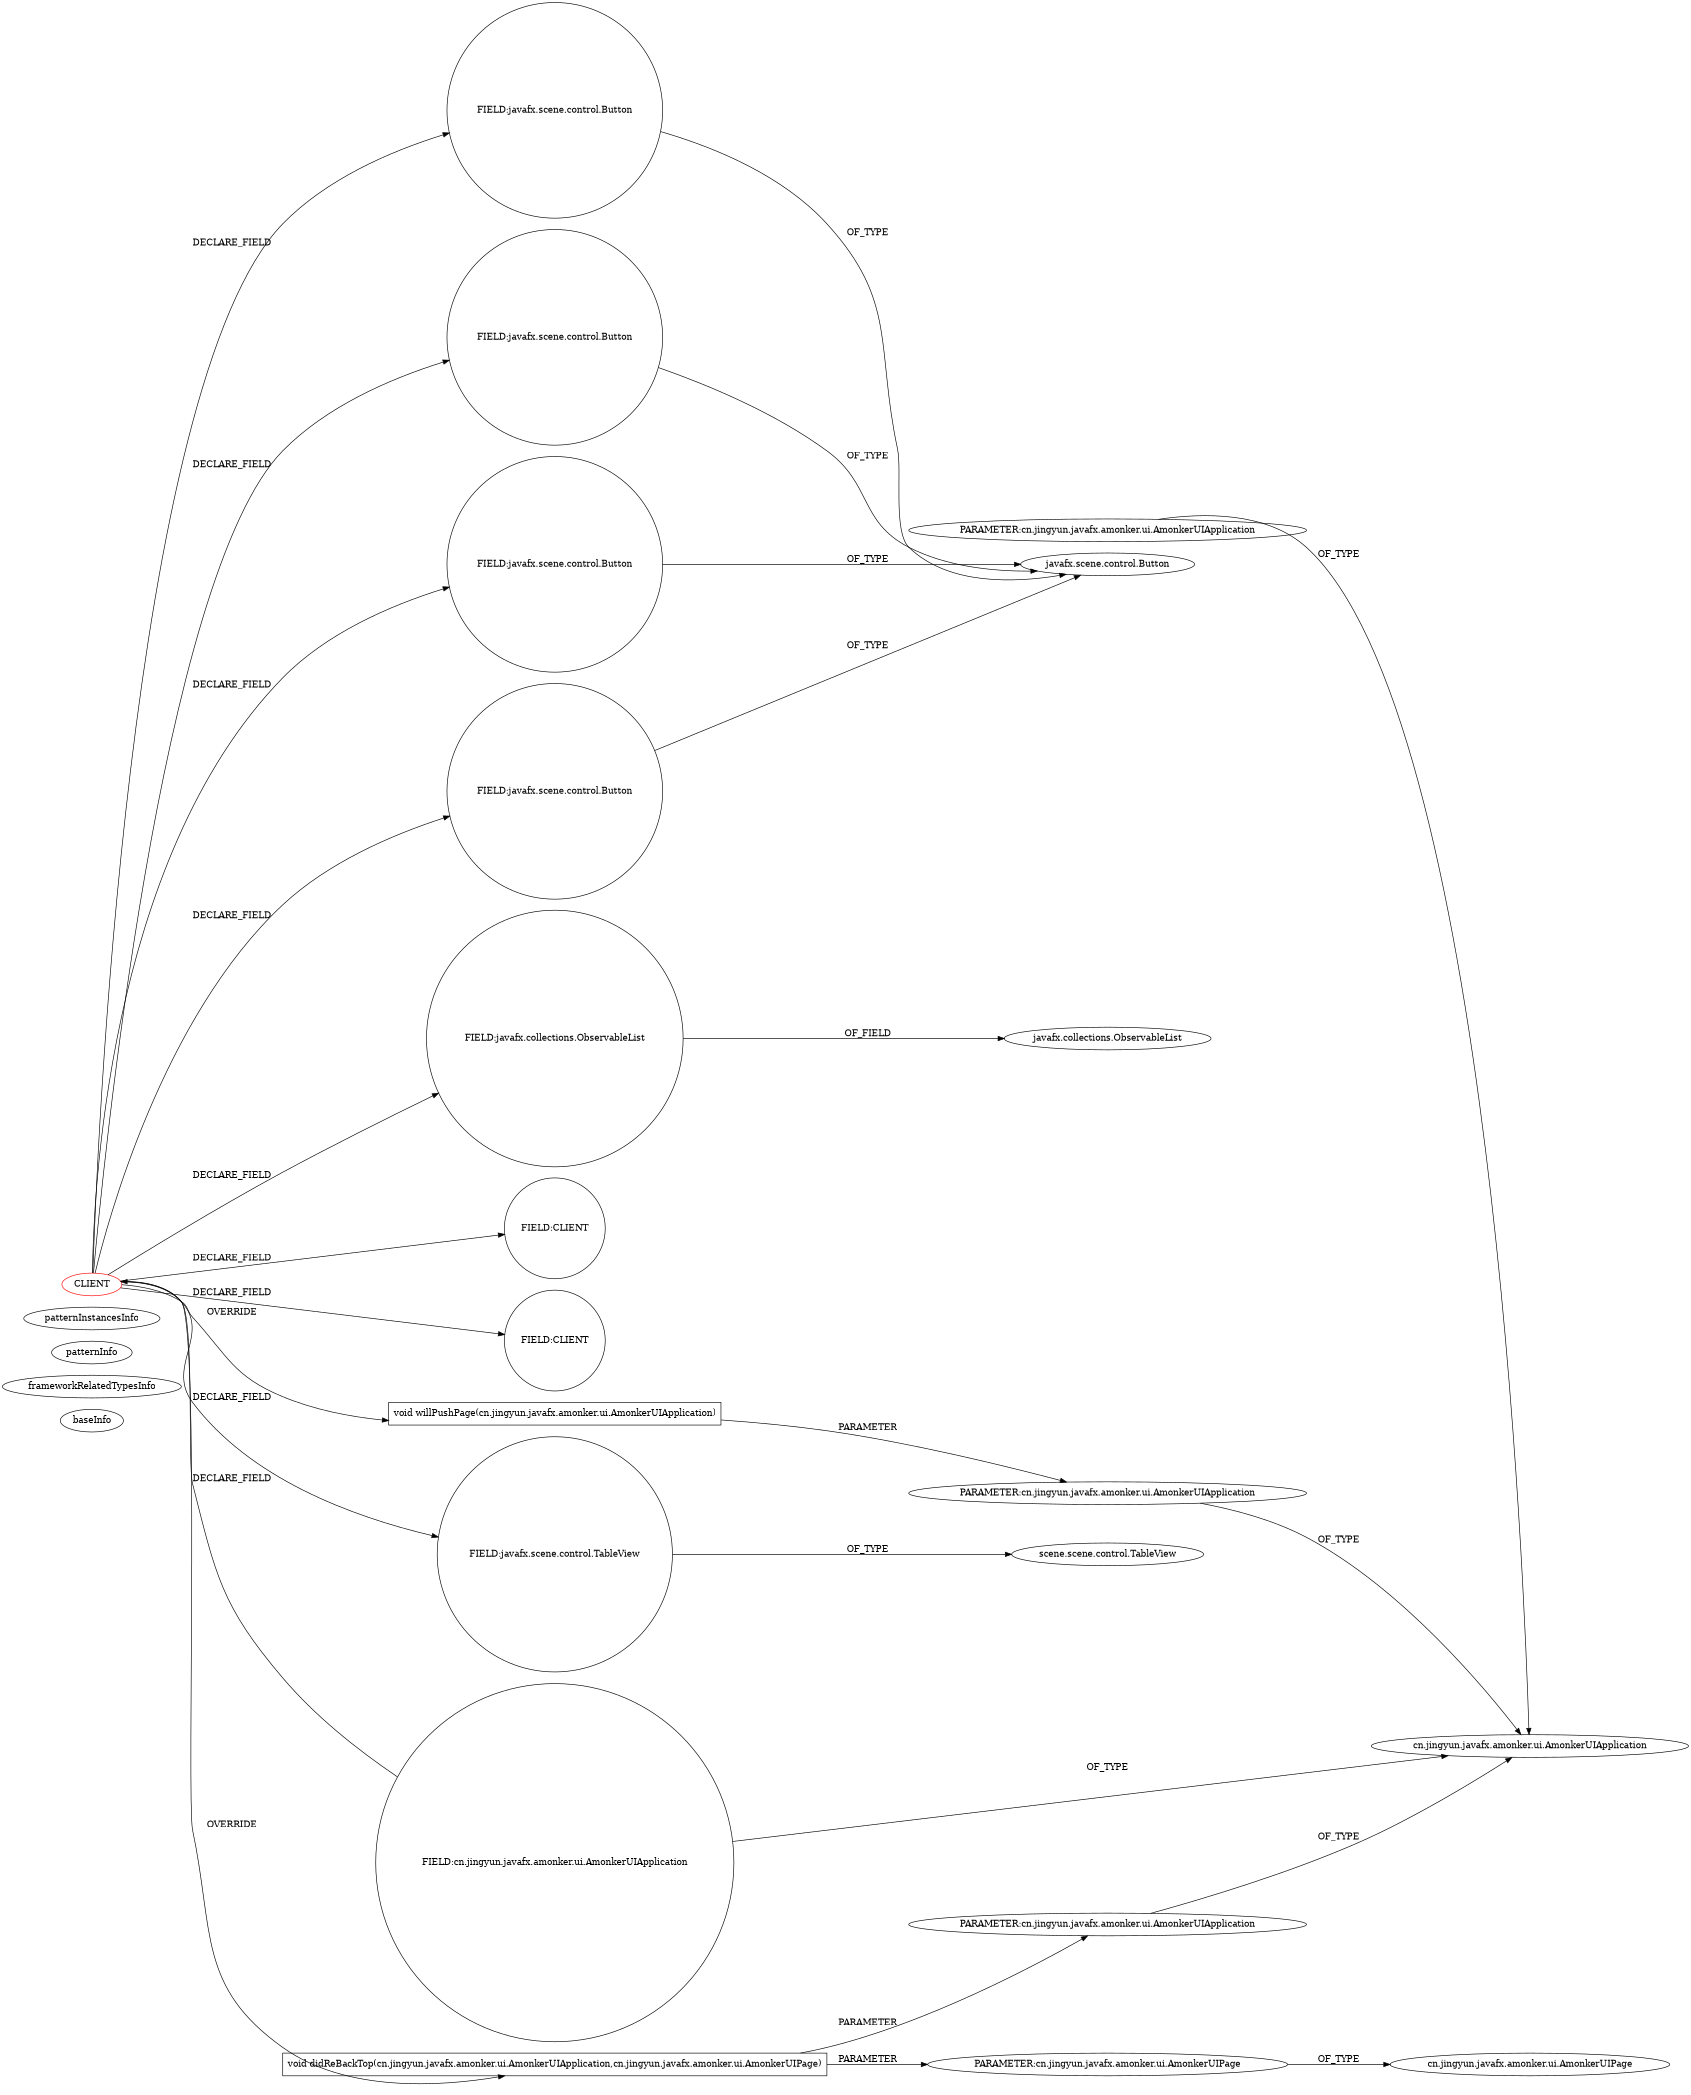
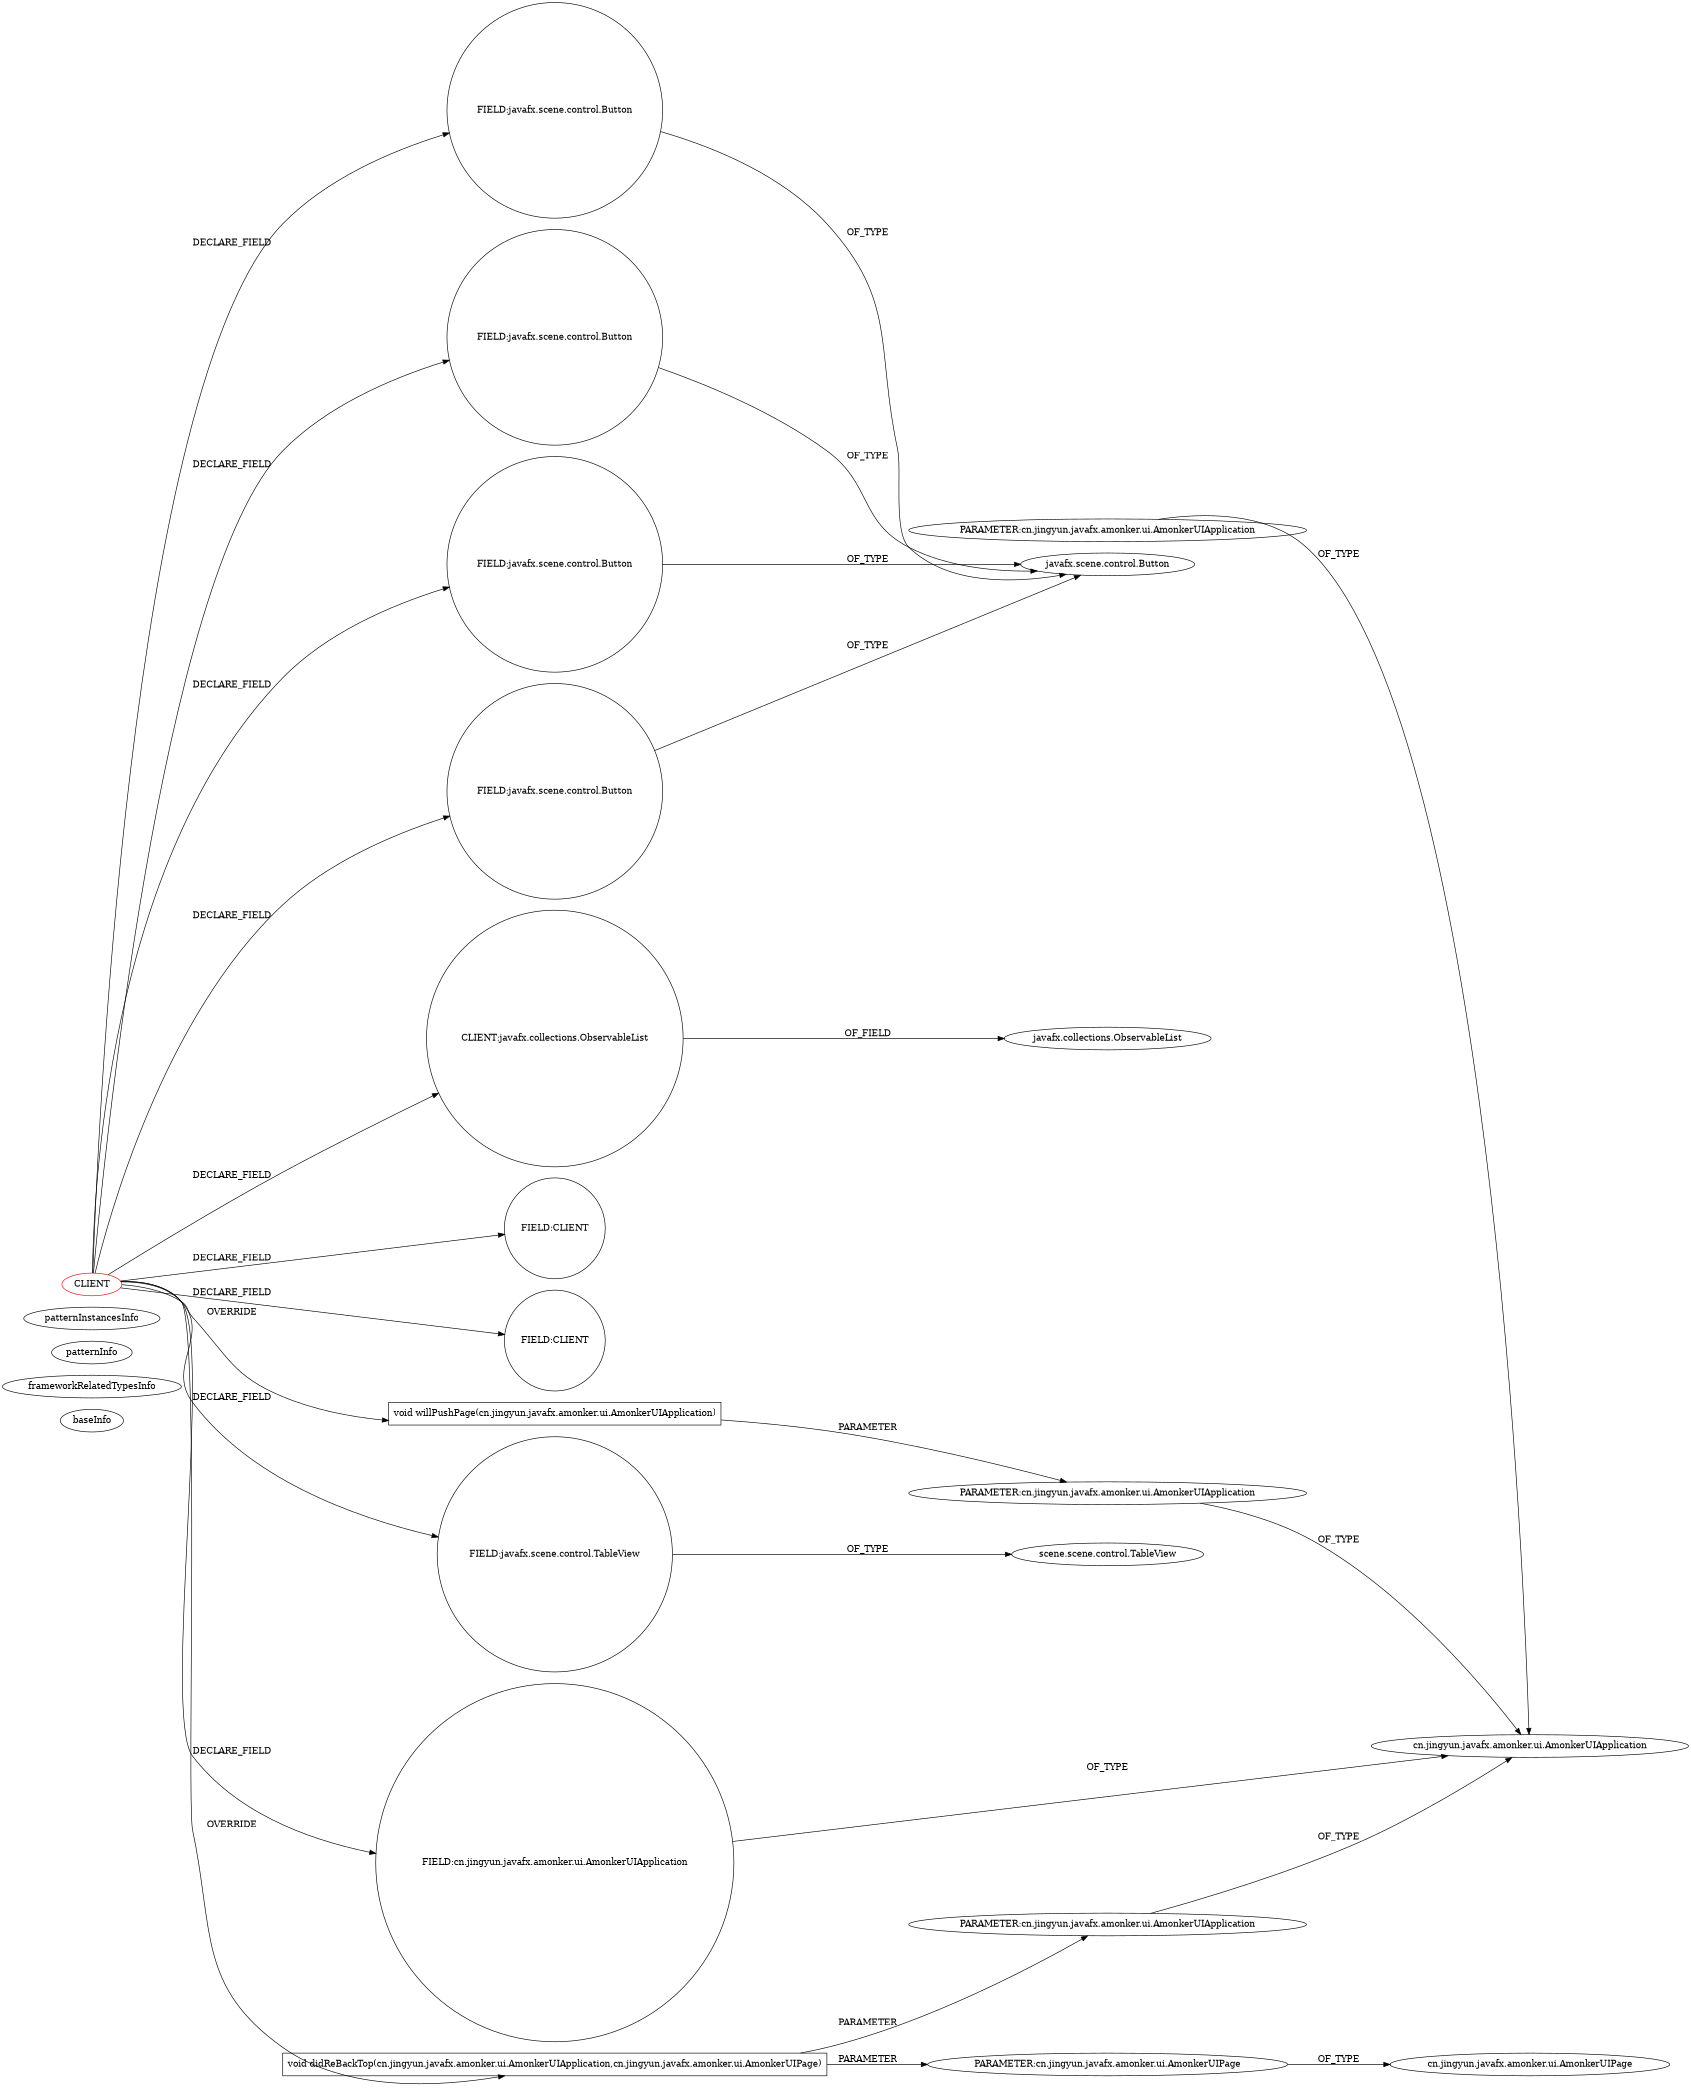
node "FIELD:javafx.collections.ObservableList": label "FIELD:javafx.collections.ObservableList" -> "CLIENT:javafx.collections.ObservableList"
edge "FIELD:cn.jingyun.javafx.amonker.ui.AmonkerUIApplication" -> "CLIENT": reversed
